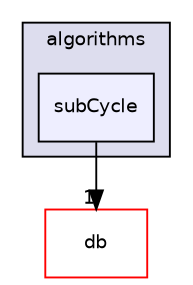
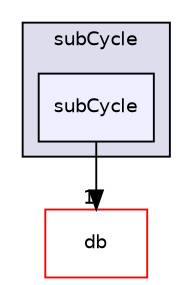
cluster "algorithms": label "algorithms" -> "subCycle"
